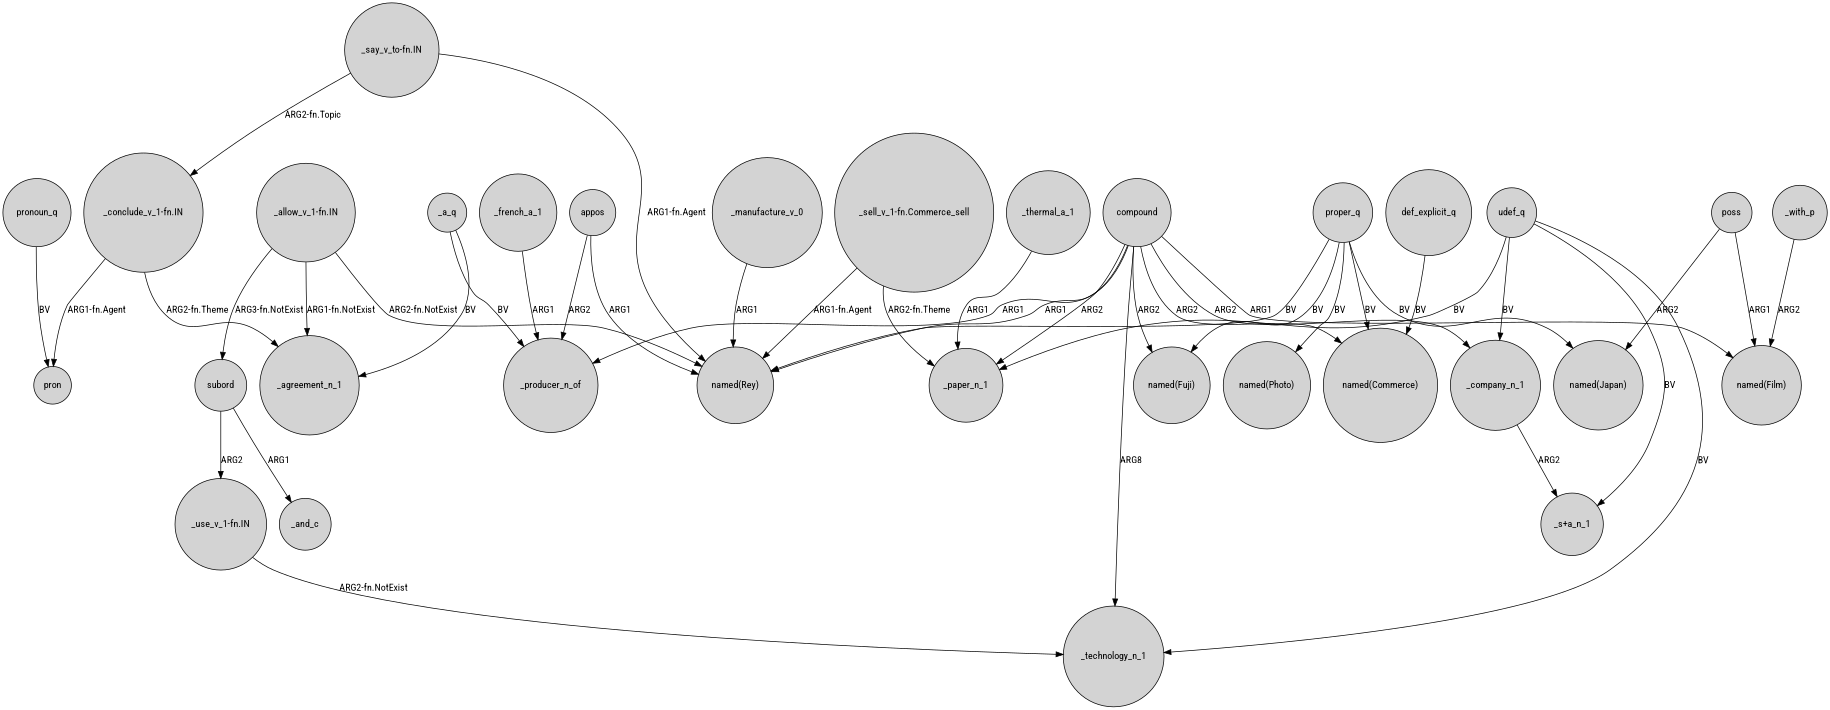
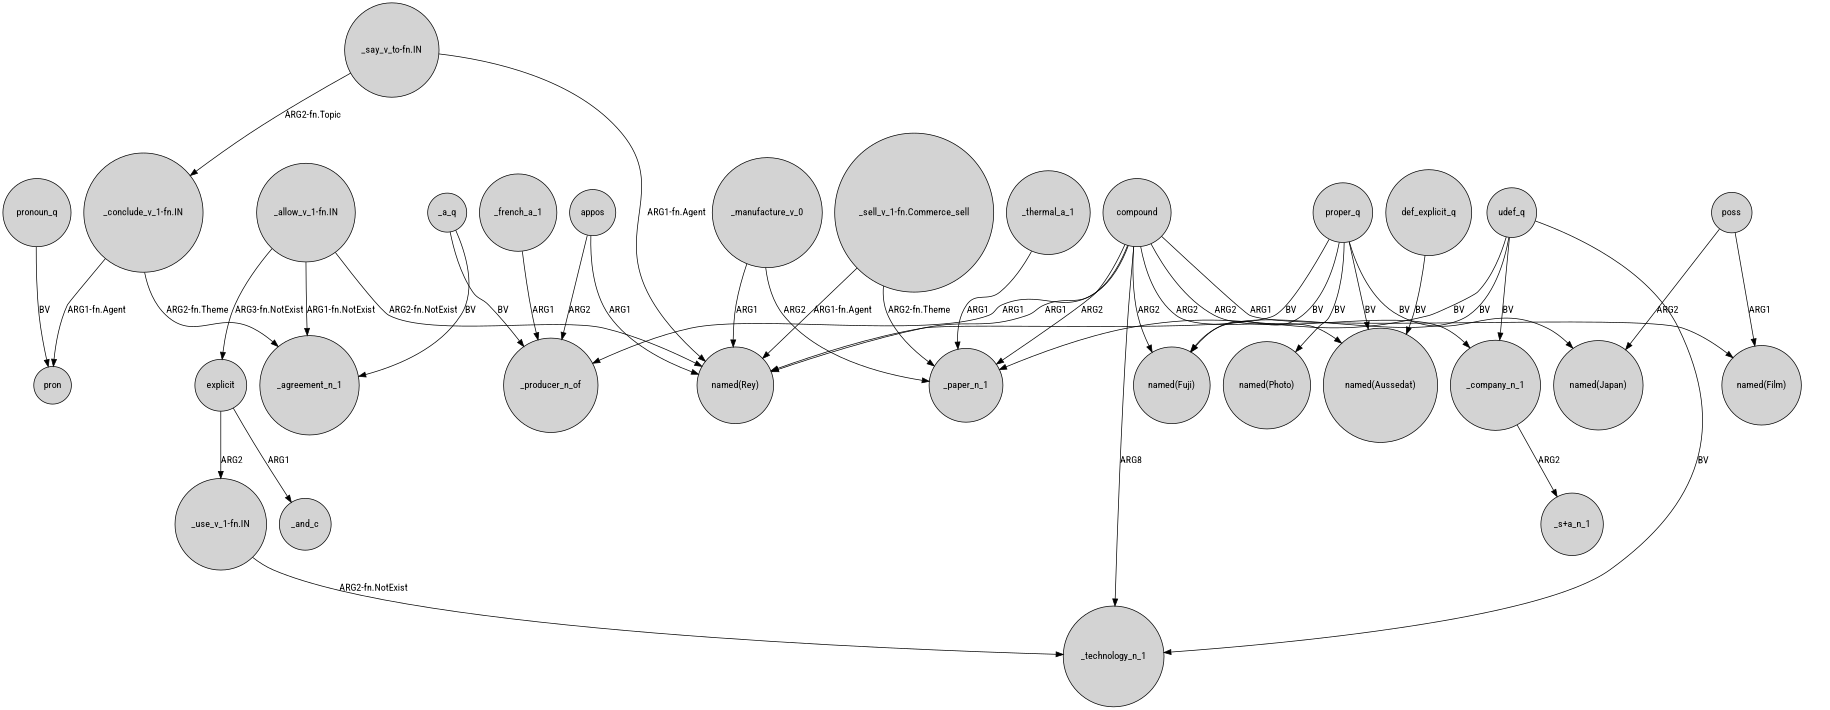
node "_with_p": removed
edge "udef_q" -> "_s+a_n_1": now "udef_q" -> "named(Fuji)"
edge "_manufacture_v_0" -> "_paper_n_1": added, label "ARG2"
node "subord": label "subord" -> "explicit"
node "named(Commerce)": label "named(Commerce)" -> "named(Aussedat)"
